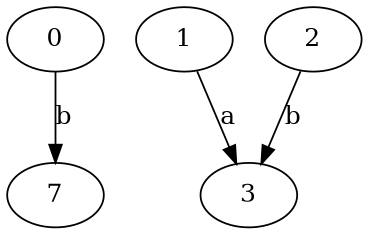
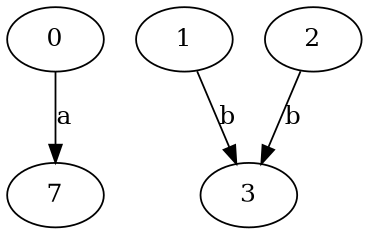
edge "0" -> "7": label "b" -> "a"
edge "1" -> "3": label "a" -> "b"
